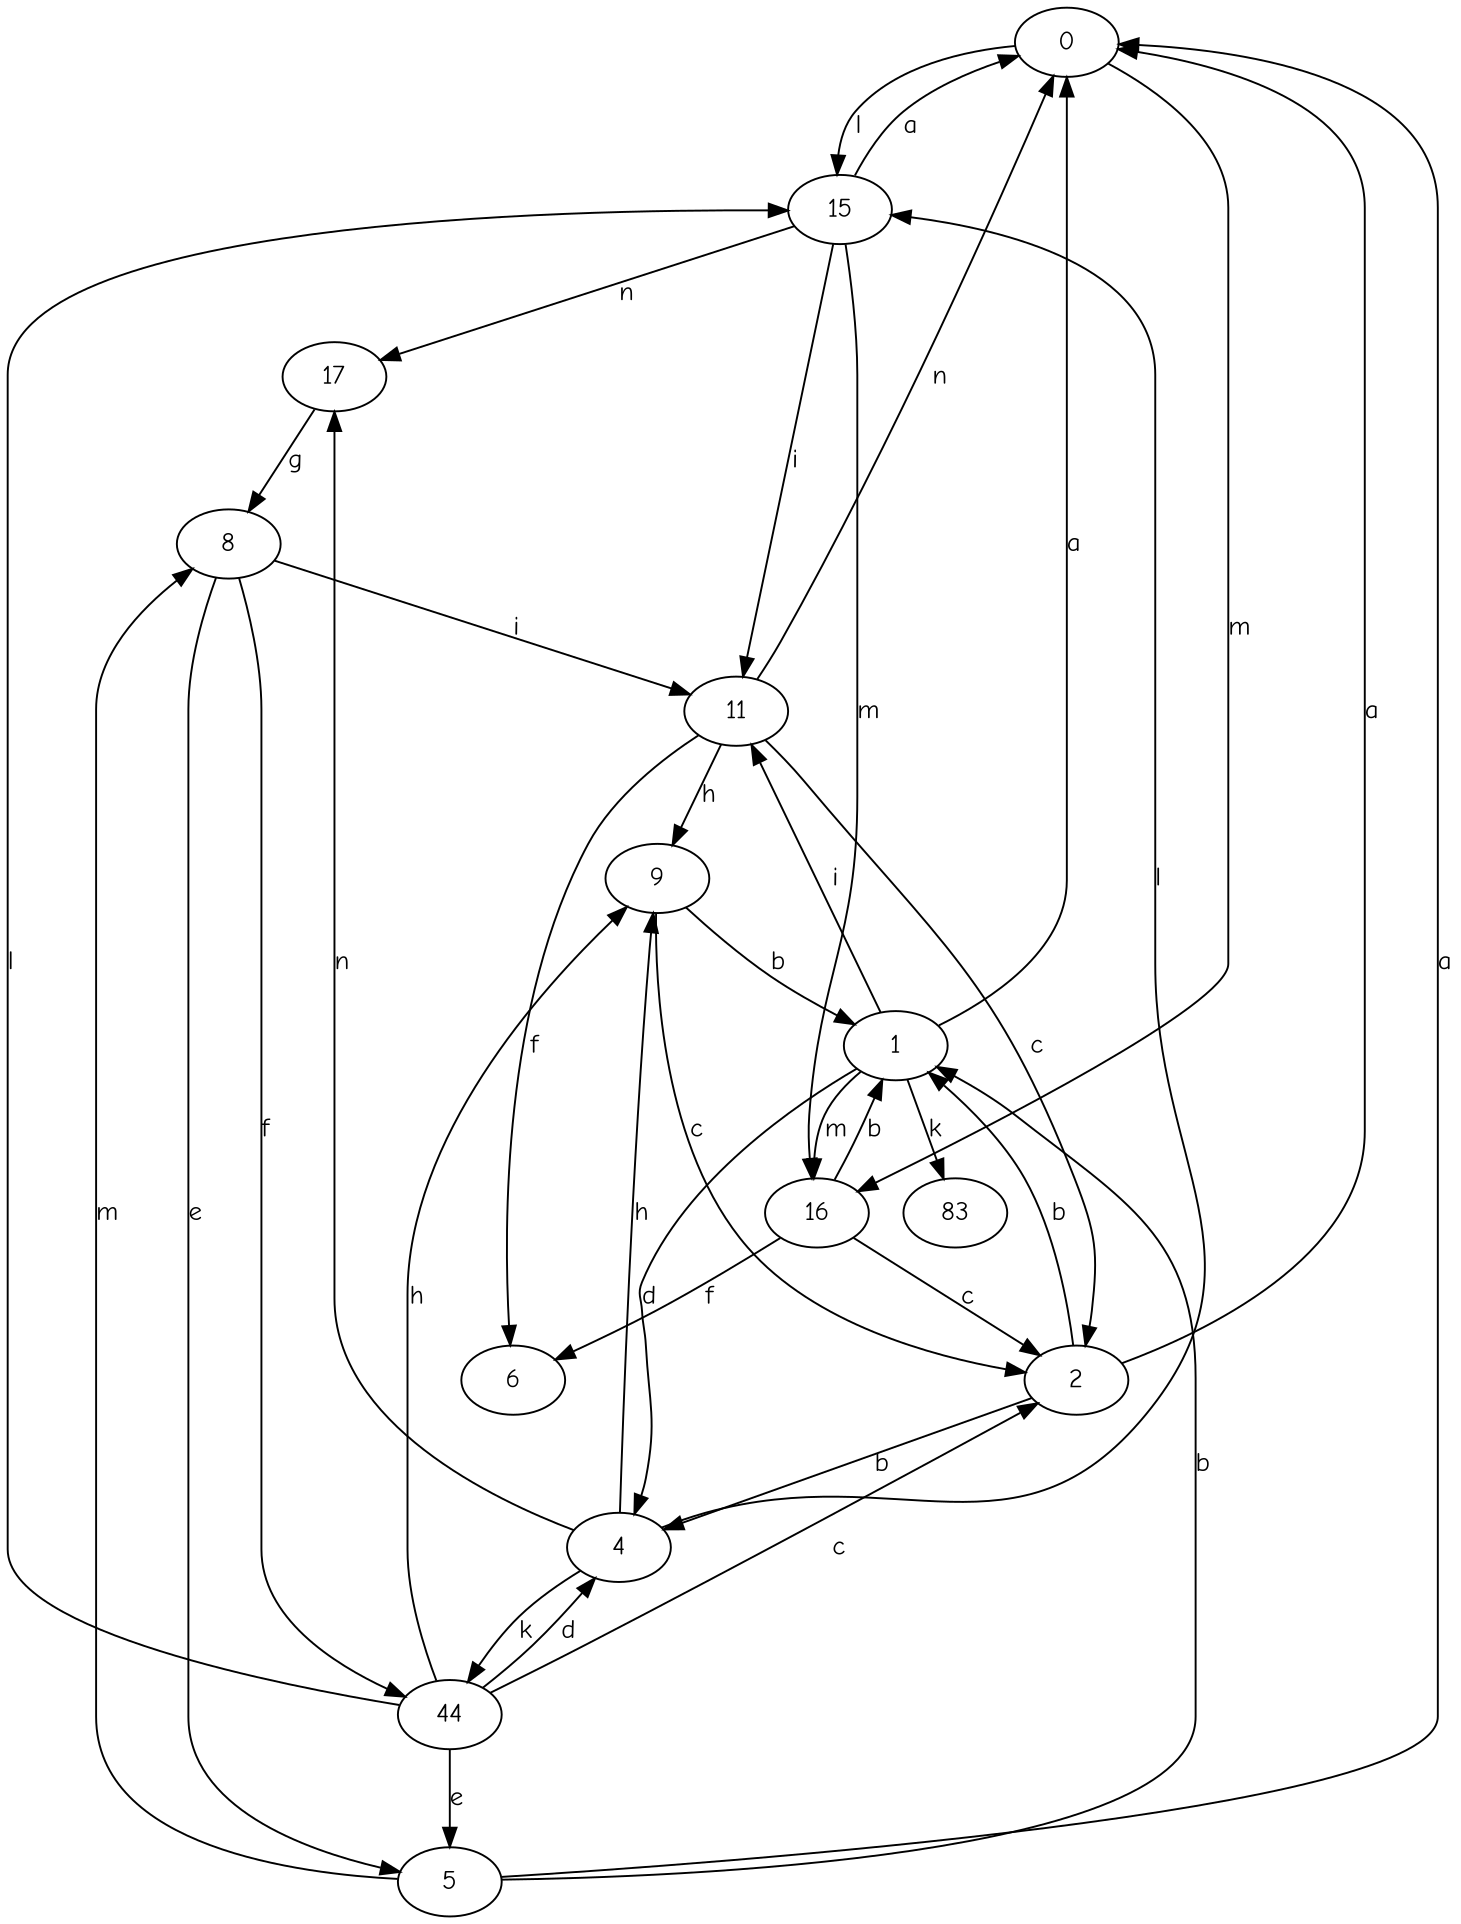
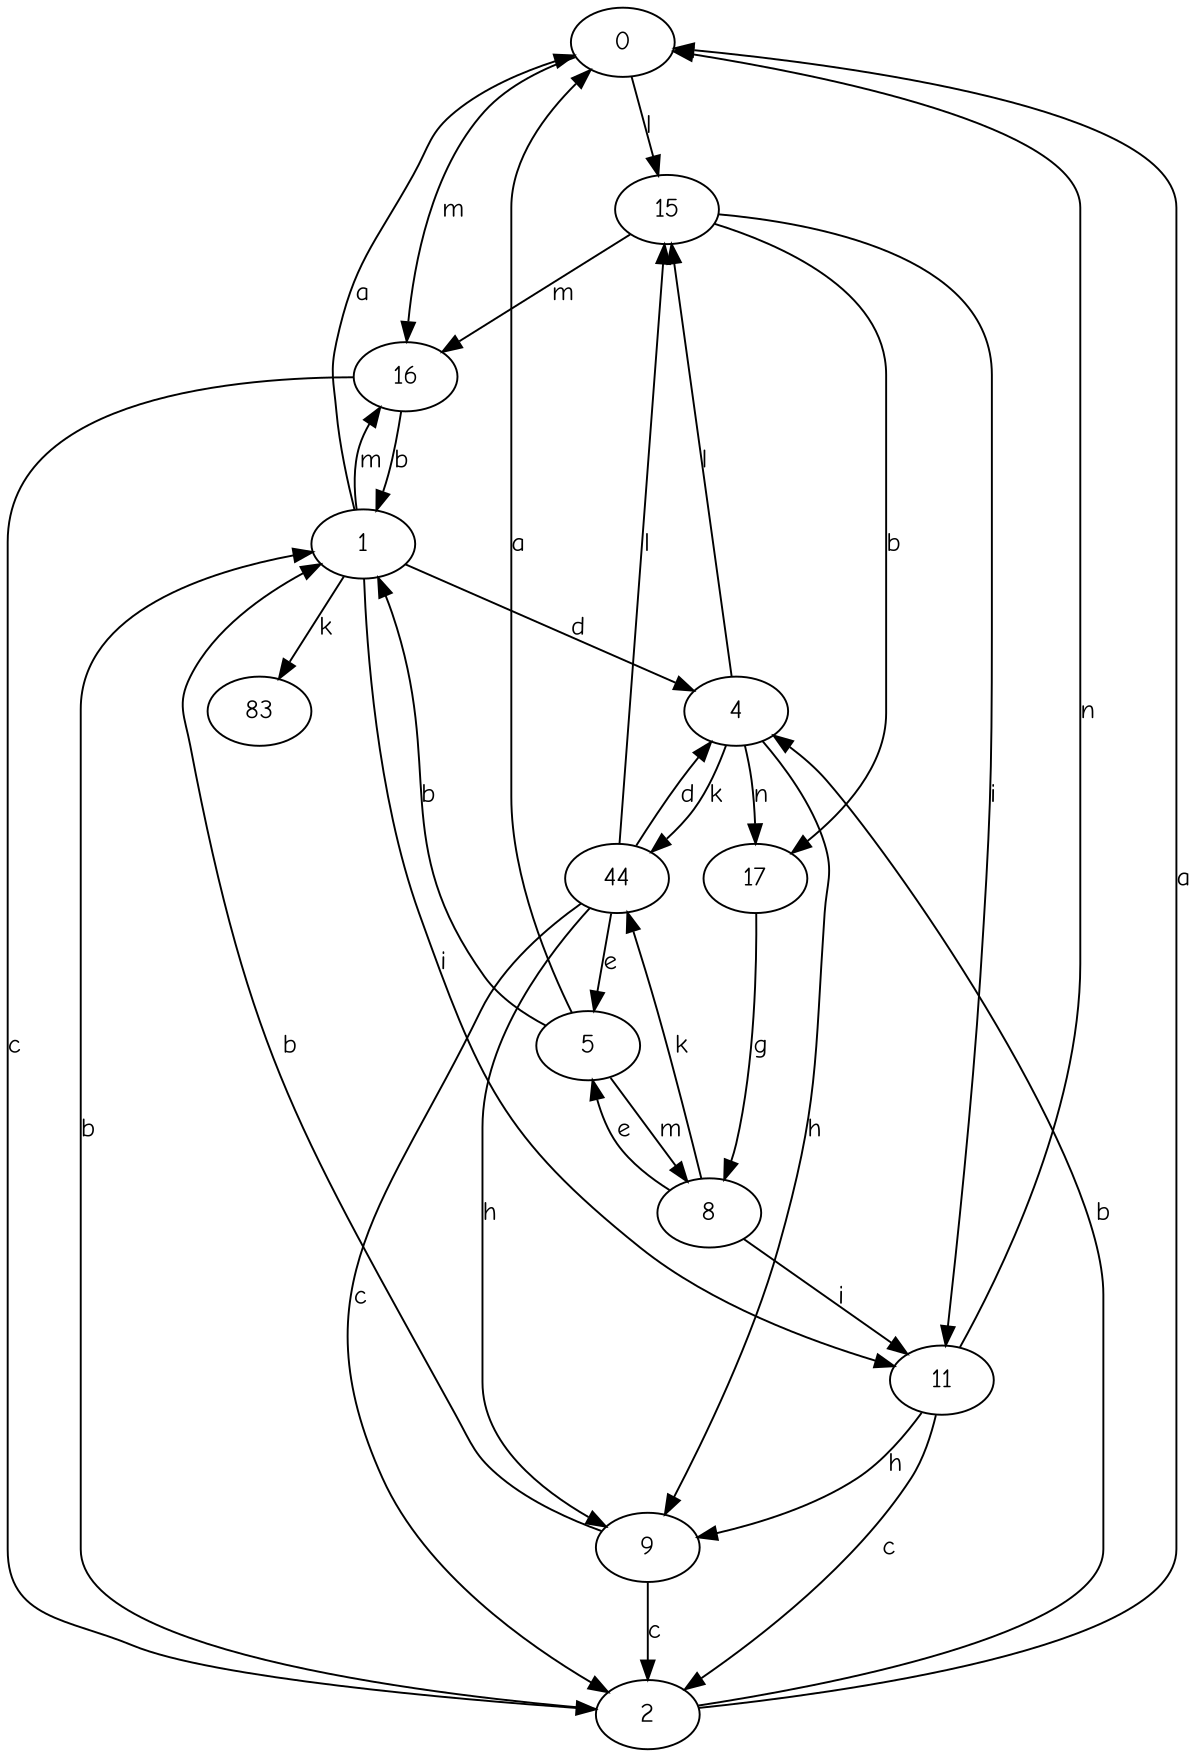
edge "15" -> "0": removed, label "a"
edge "15" -> "17": label "n" -> "b"
edge "8" -> "44": label "f" -> "k"
node "6": removed
